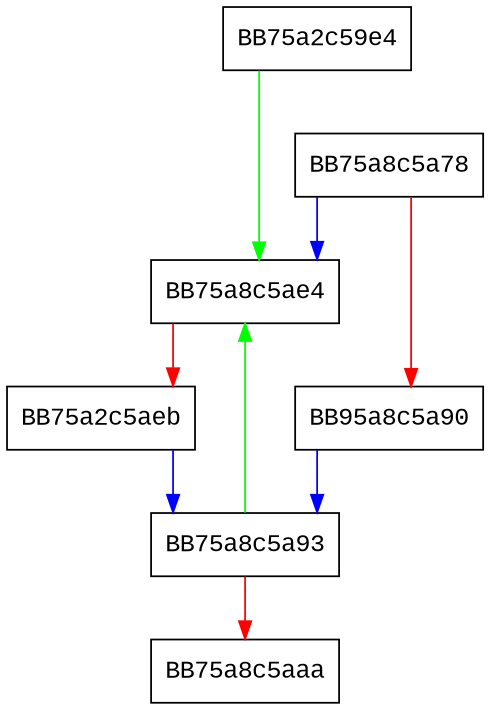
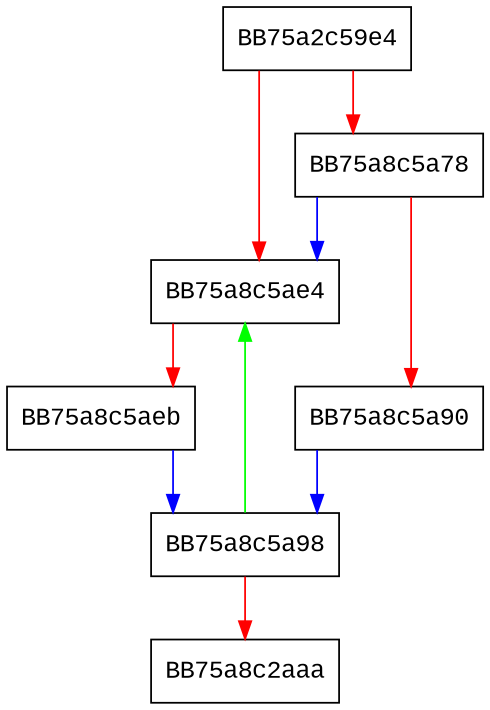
edge "BB75a2c59e4" -> "BB75a8c5a78": added
edge "BB75a2c59e4" -> "BB75a8c5ae4": color green -> red
node "BB75a2c5aeb": label "BB75a2c5aeb" -> "BB75a8c5aeb"
node "BB95a8c5a90": label "BB95a8c5a90" -> "BB75a8c5a90"
node "BB75a8c5a93": label "BB75a8c5a93" -> "BB75a8c5a98"
node "BB75a8c5aaa": label "BB75a8c5aaa" -> "BB75a8c2aaa"
